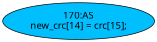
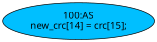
node "170:AS new_crc[14] = crc[15];": label "170:AS new_crc[14] = crc[15];" -> "100:AS new_crc[14] = crc[15];"
